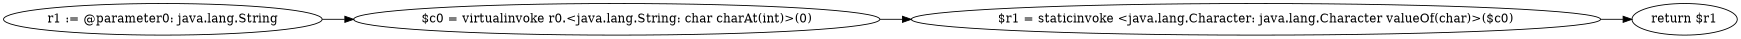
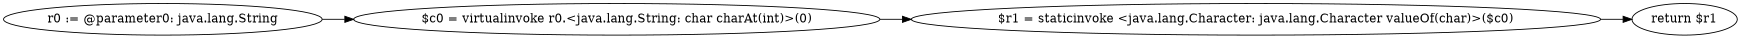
node "r1 := @parameter0: java.lang.String": label "r1 := @parameter0: java.lang.String" -> "r0 := @parameter0: java.lang.String"
